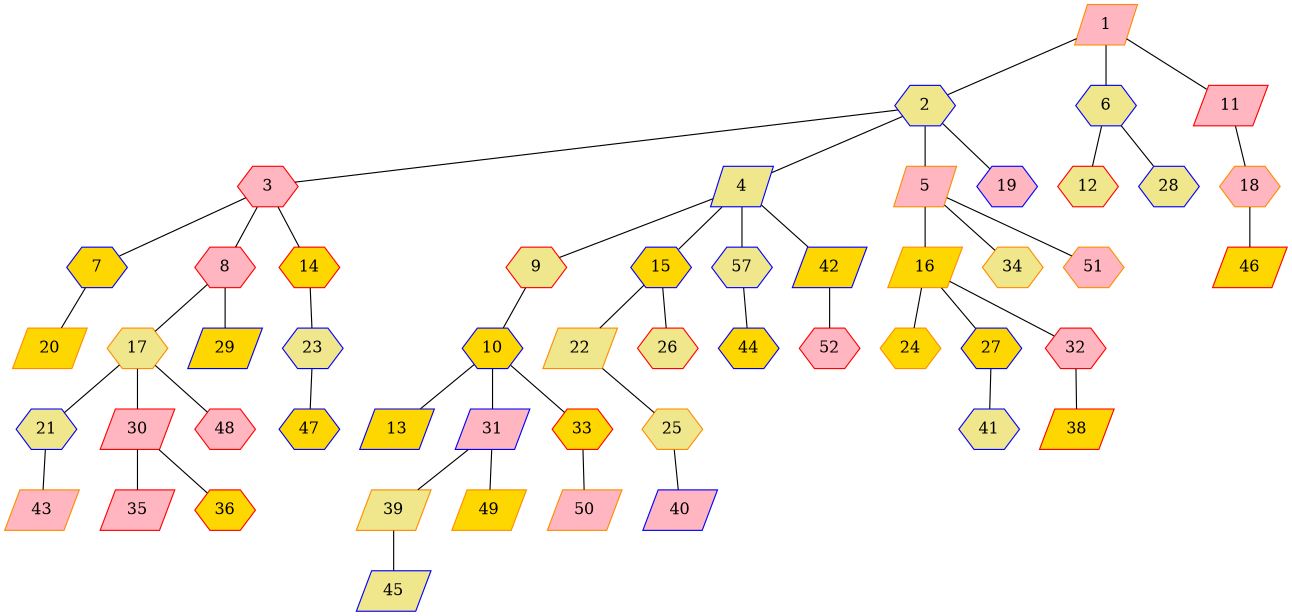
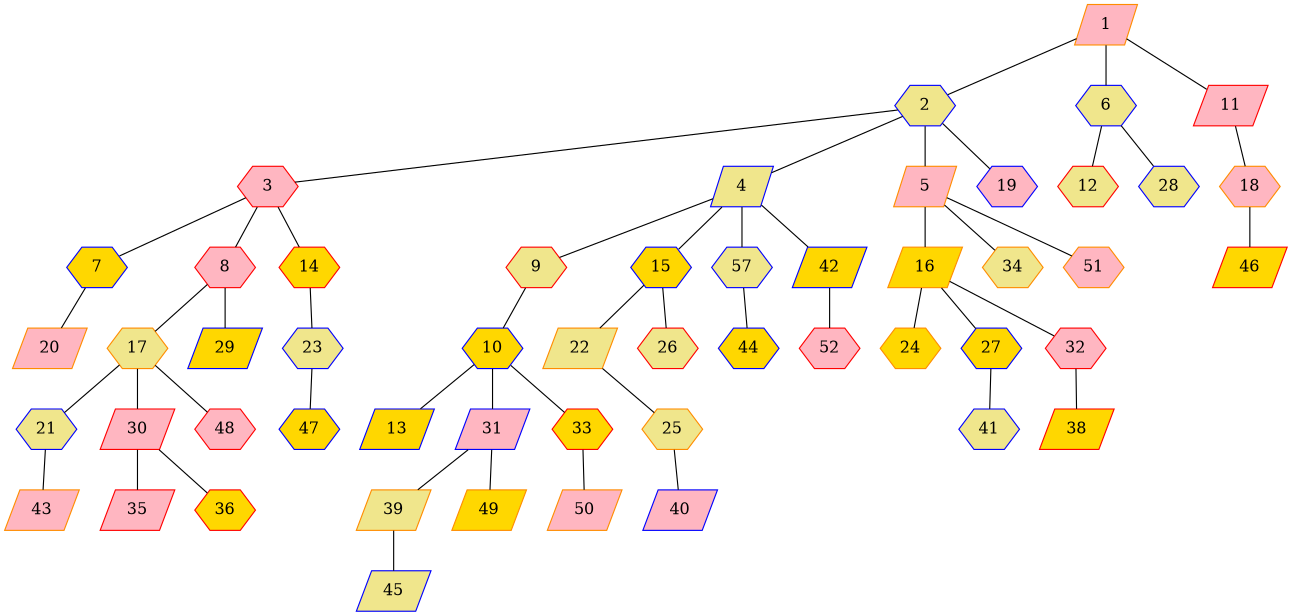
node "20": fillcolor gold -> lightpink
